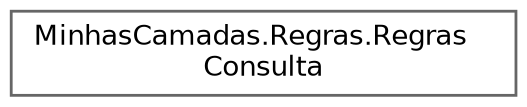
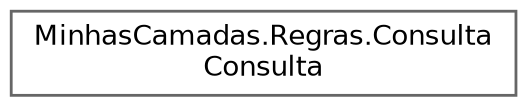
node "MinhasCamadas.Regras.Regras Consulta": label "MinhasCamadas.Regras.Regras Consulta" -> "MinhasCamadas.Regras.Consulta Consulta"
